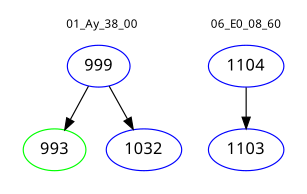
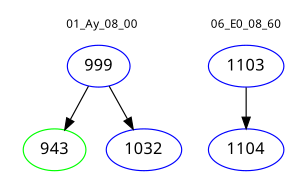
cluster "01_Ay_38_00": label "01_Ay_38_00" -> "01_Ay_08_00"
edge "1104" -> "1103": reversed
node "993": label "993" -> "943"
